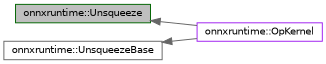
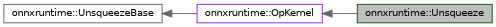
edge "onnxruntime::OpKernel" -> "onnxruntime::Unsqueeze": reversed
